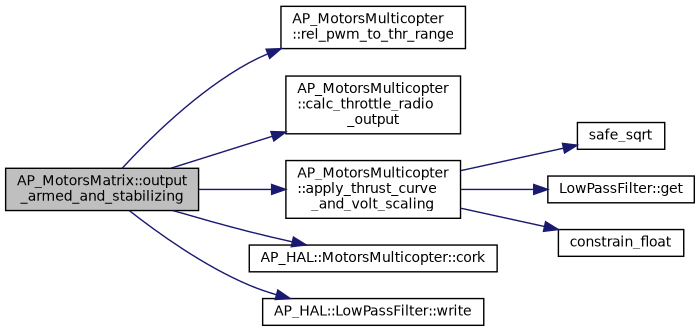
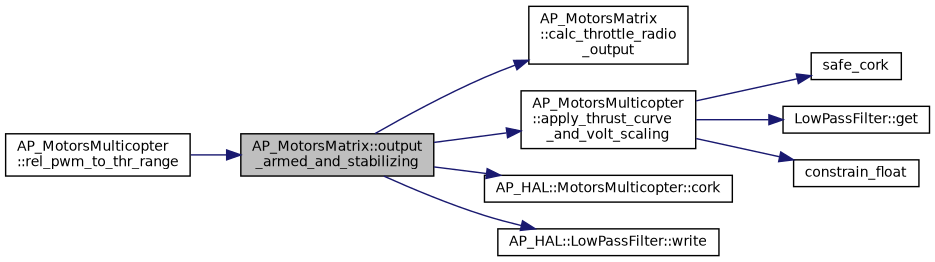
edge "AP_MotorsMatrix::output _armed_and_stabilizing" -> "AP_MotorsMulticopter ::rel_pwm_to_thr_range": reversed
node "AP_MotorsMulticopter ::calc_throttle_radio _output": label "AP_MotorsMulticopter ::calc_throttle_radio _output" -> "AP_MotorsMatrix ::calc_throttle_radio _output"
node "safe_sqrt": label "safe_sqrt" -> "safe_cork"
